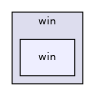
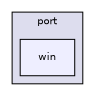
cluster "win": label "win" -> "port"
